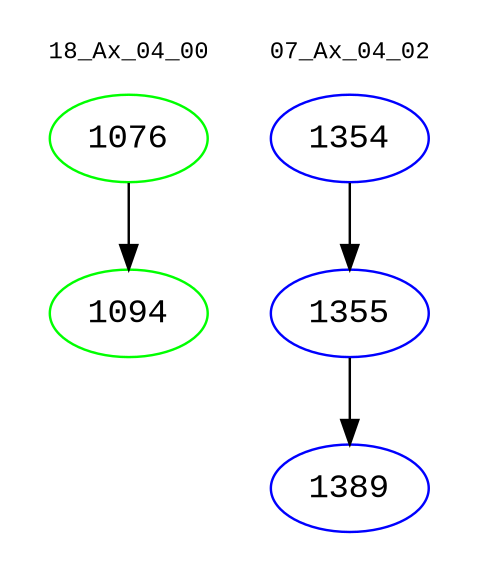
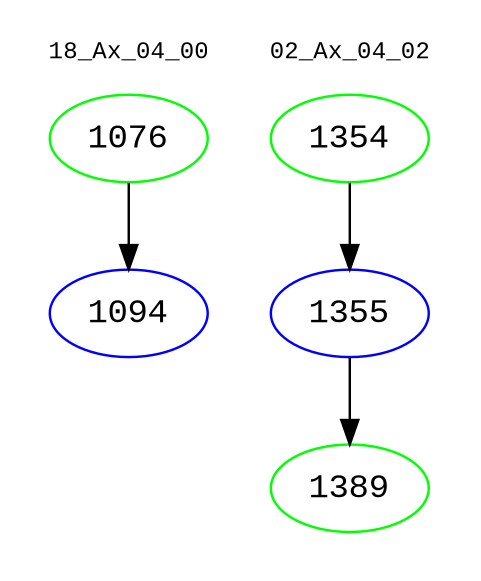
cluster "07_Ax_04_02": label "07_Ax_04_02" -> "02_Ax_04_02"
node "1354": color blue -> green
node "1094": color green -> blue
node "1389": color blue -> green
